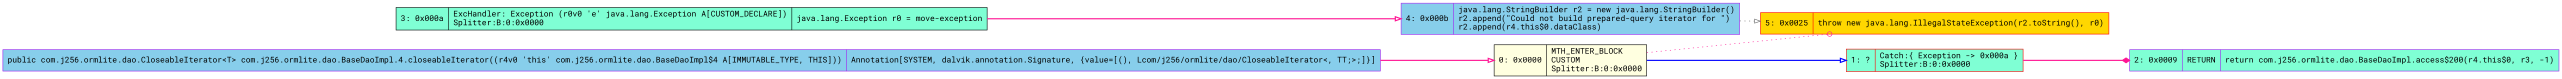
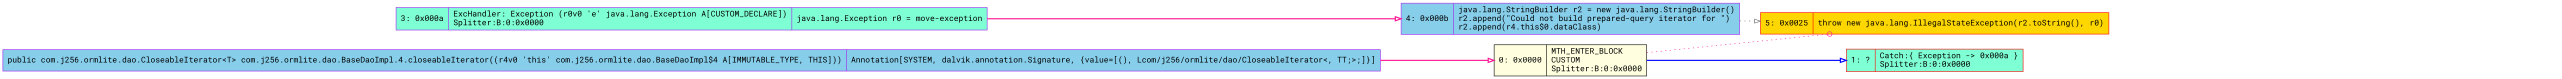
node "3: 0x000a": color black -> purple
node "2: 0x0009": removed
